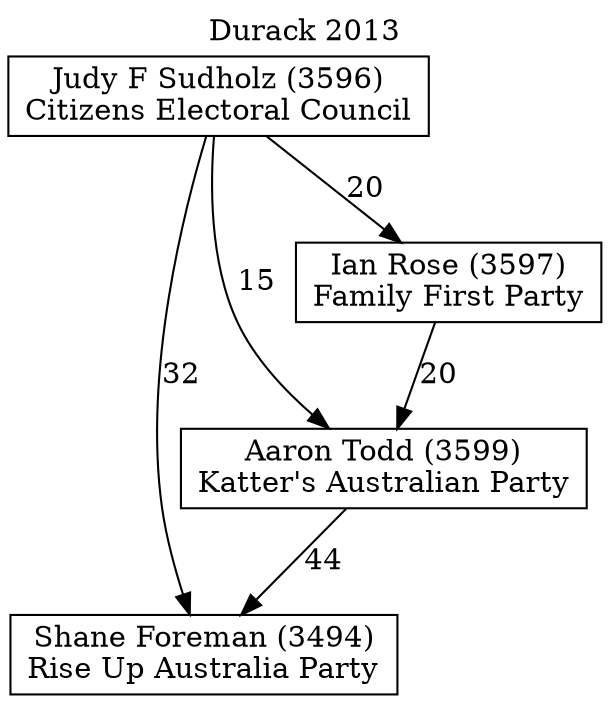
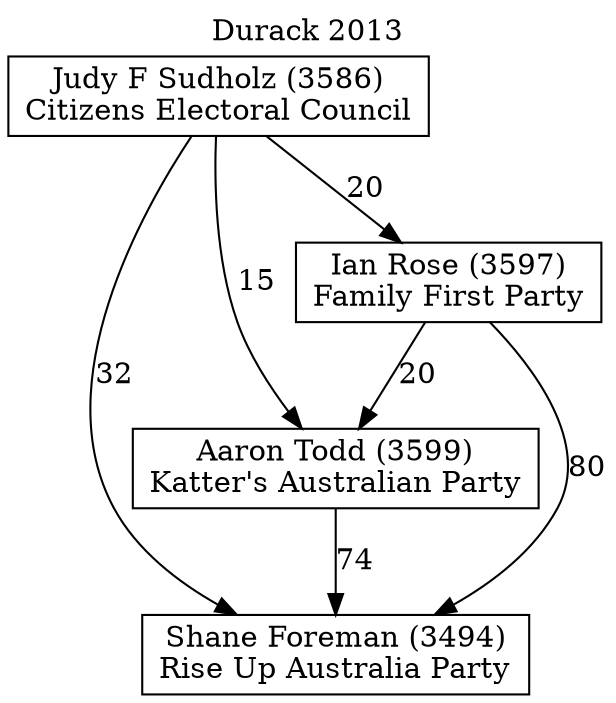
node "Judy F Sudholz (3596) Citizens Electoral Council": label "Judy F Sudholz (3596) Citizens Electoral Council" -> "Judy F Sudholz (3586) Citizens Electoral Council"
edge "Ian Rose (3597) Family First Party" -> "Shane Foreman (3494) Rise Up Australia Party": added, label "80"
edge "Aaron Todd (3599) Katter's Australian Party" -> "Shane Foreman (3494) Rise Up Australia Party": label "44" -> "74"
